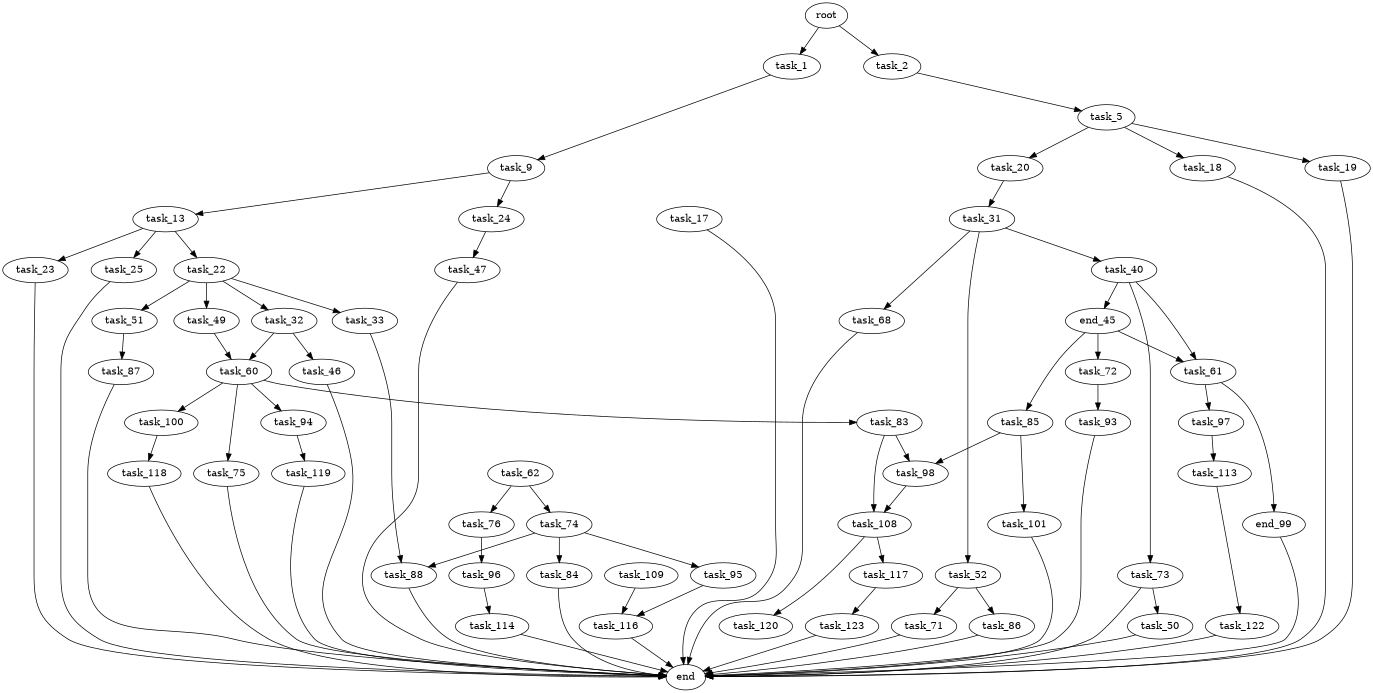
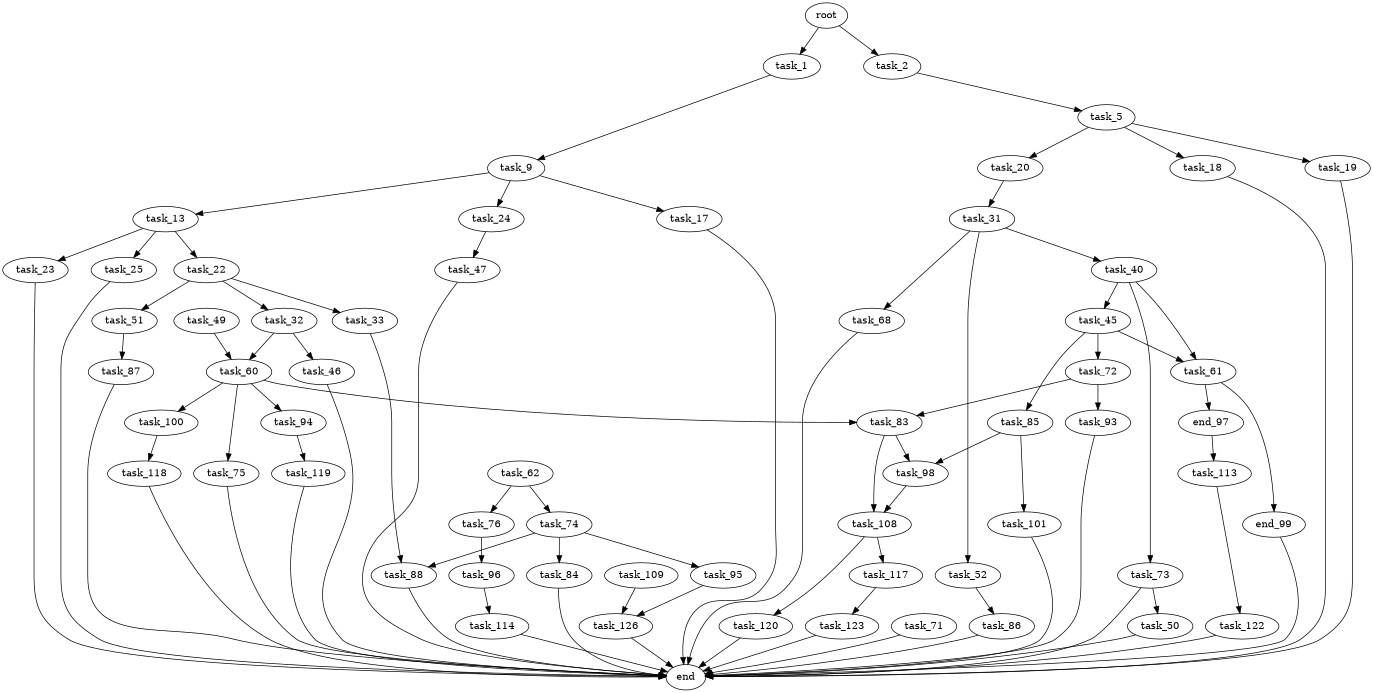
edge "task_9" -> "task_17": added
edge "task_22" -> "task_49": removed
node "end_45": label "end_45" -> "task_45"
edge "task_72" -> "task_83": added
node "task_97": label "task_97" -> "end_97"
edge "task_52" -> "task_71": removed
node "task_116": label "task_116" -> "task_126"
edge "task_120" -> "end": added
